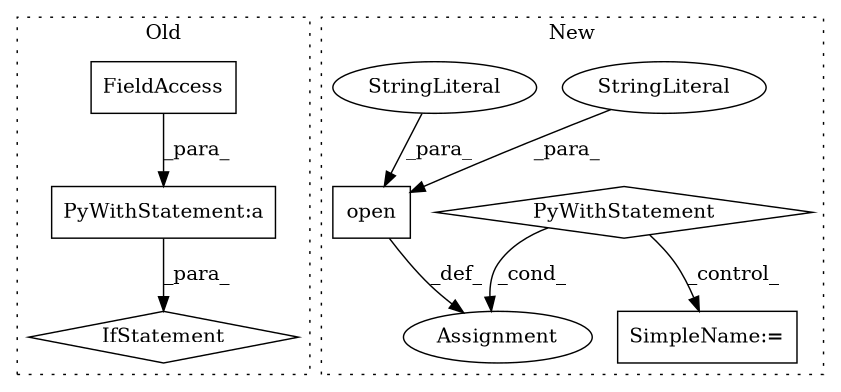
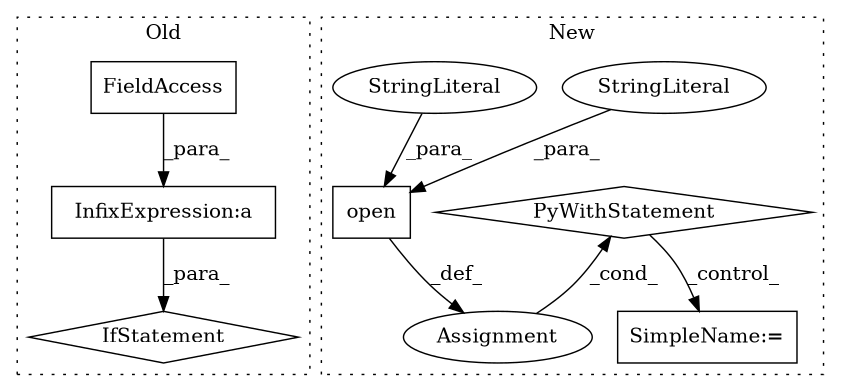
node "PyWithStatement:a": label "PyWithStatement:a" -> "InfixExpression:a"
edge "PyWithStatement" -> "Assignment": reversed
